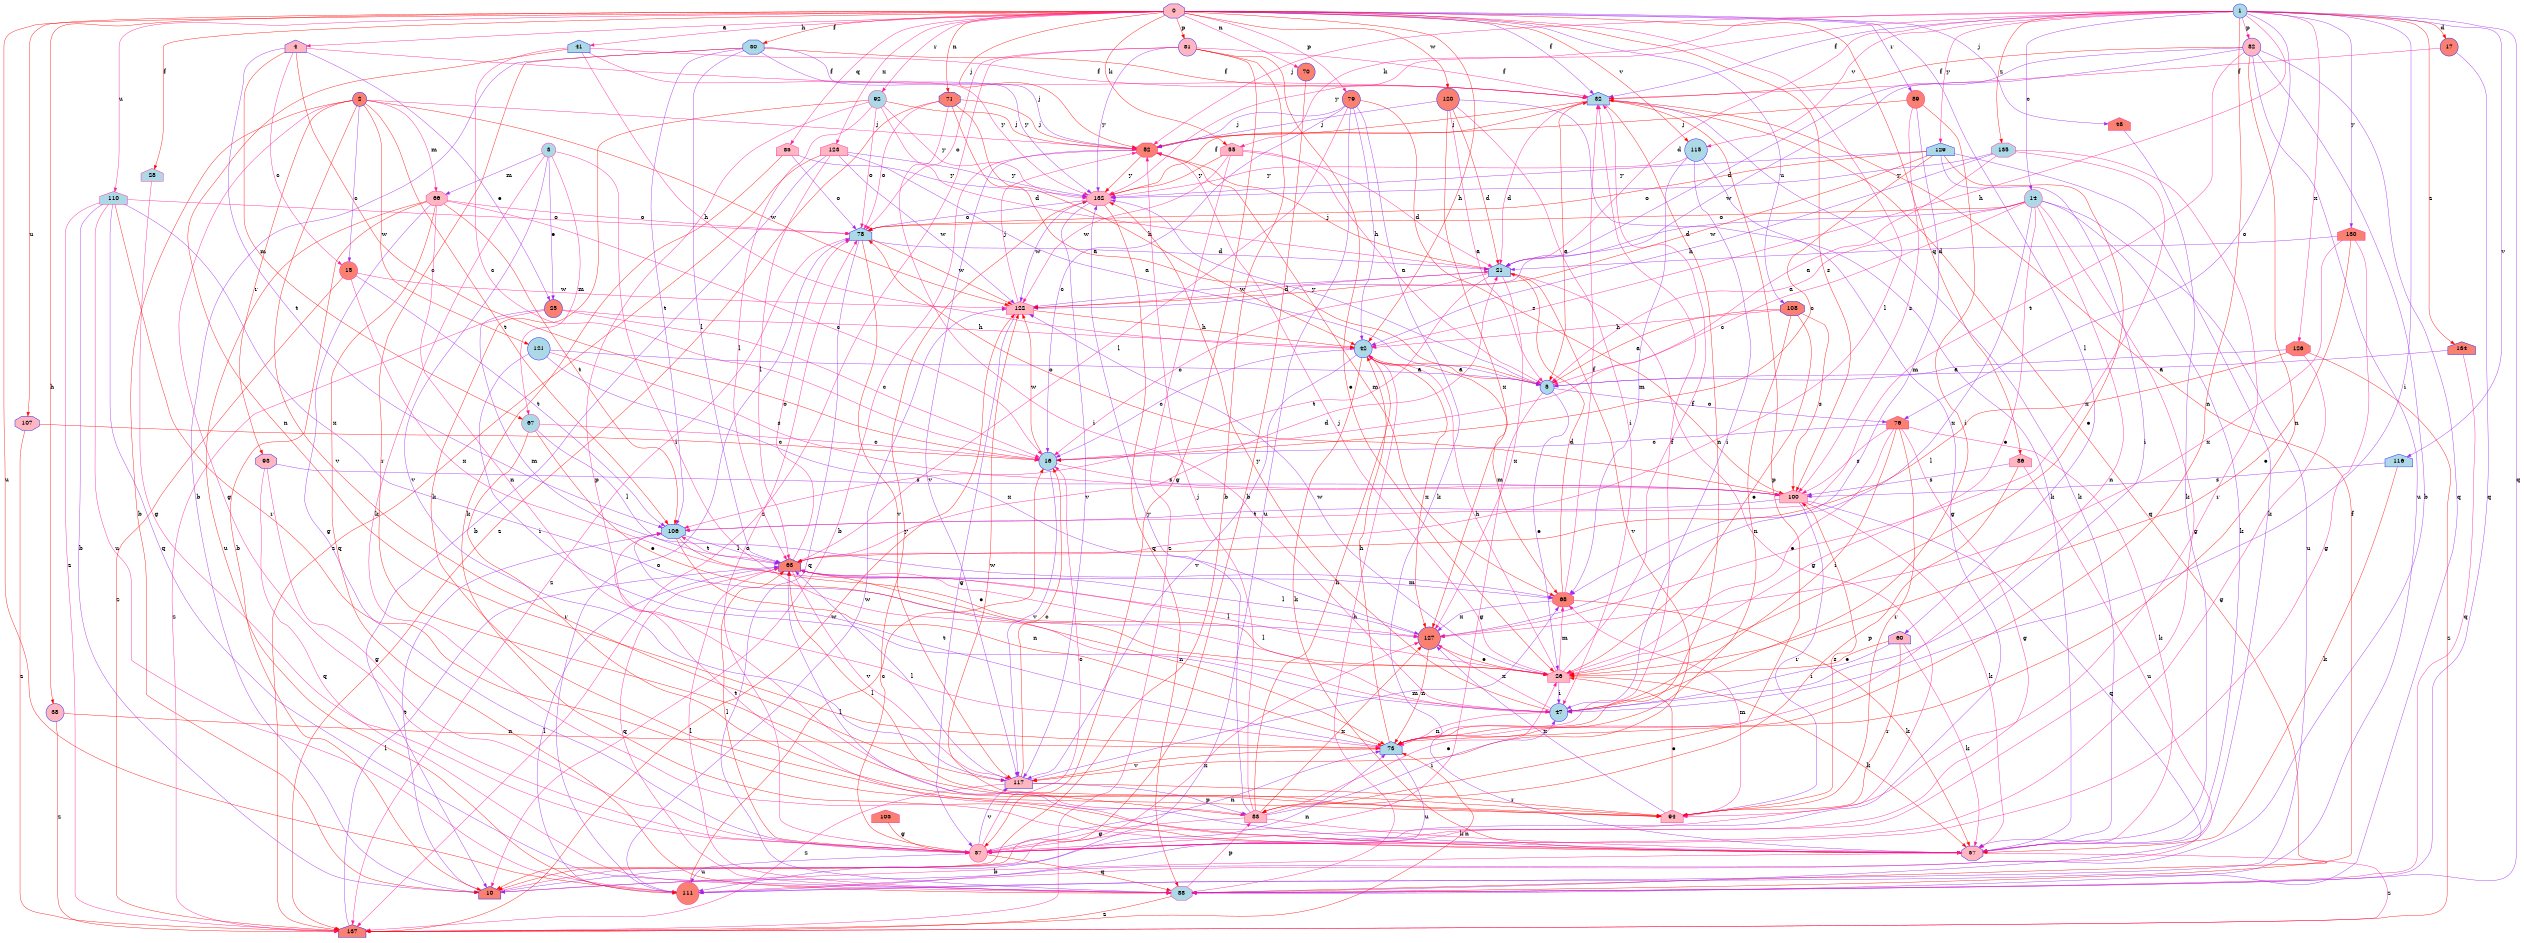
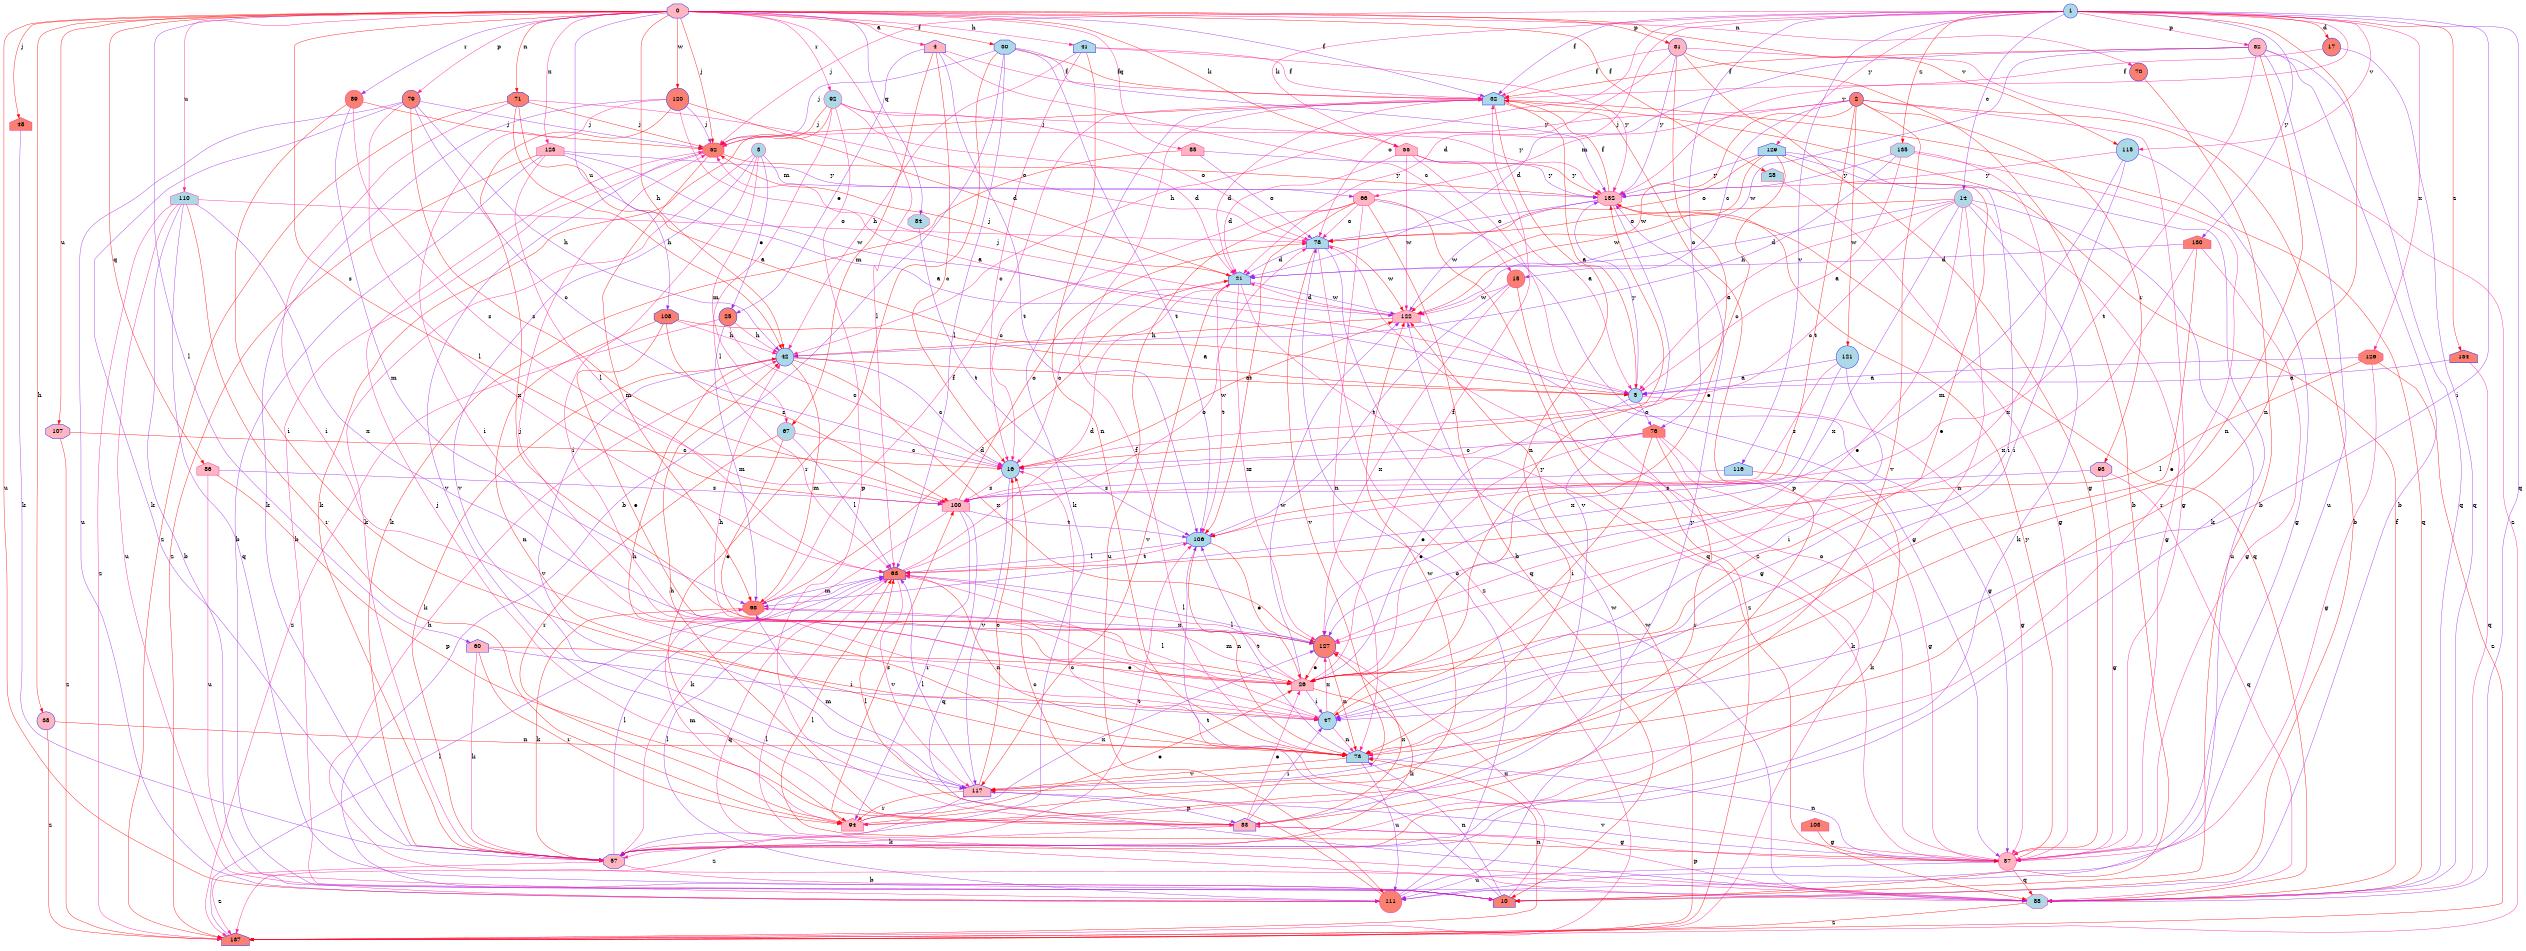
edge "0" -> "48": color purple -> red
node "84": added
node "83": color deeppink -> blue
